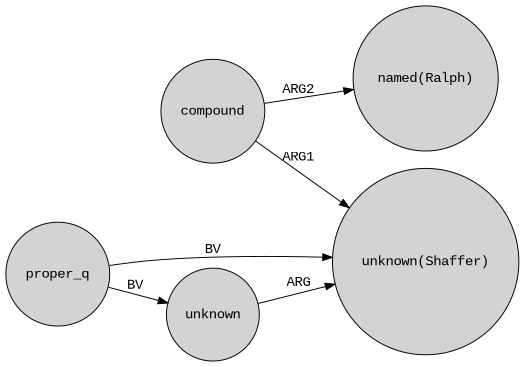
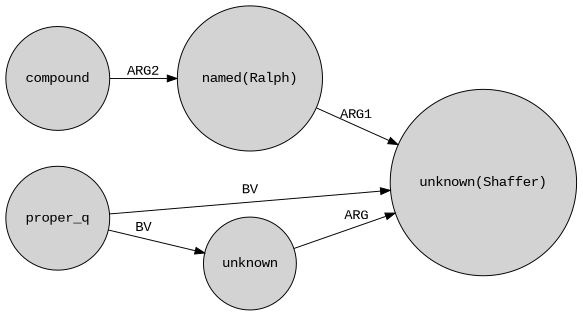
edge "compound" -> "unknown(Shaffer)": now "named(Ralph)" -> "unknown(Shaffer)"
